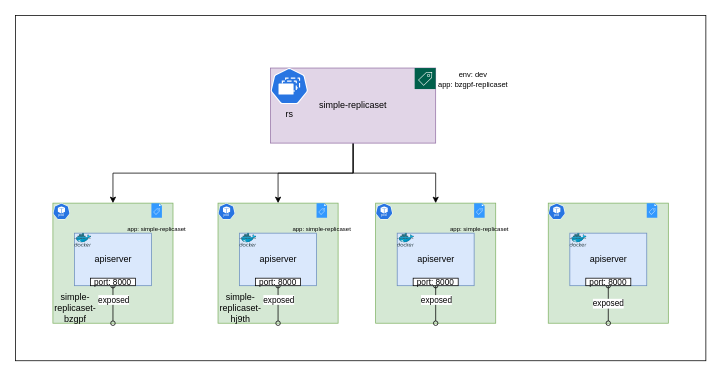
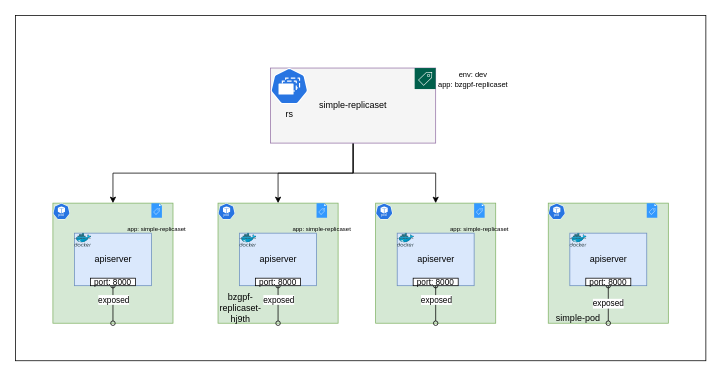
node "simple-replicaset": fillcolor #e1d5e7 -> #f5f5f5
node "simple-replicaset-bzgpf": removed
node "simple-replicaset-hj9th": label "simple-replicaset-hj9th" -> "bzgpf-replicaset-hj9th"
node "simple-pod": added
